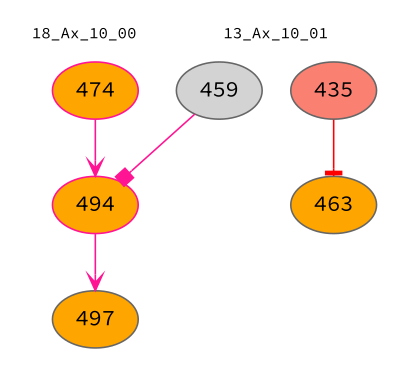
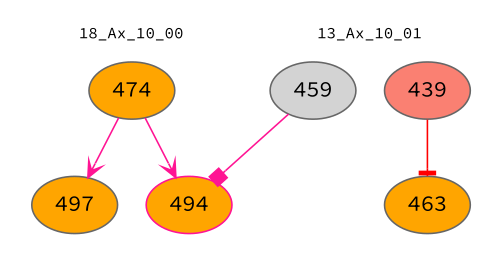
node "474": color deeppink -> gray40
node "435": label "435" -> "439"
edge "494" -> "497": now "474" -> "497"
